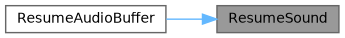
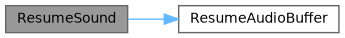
edge "ResumeAudioBuffer" -> "ResumeSound": reversed
